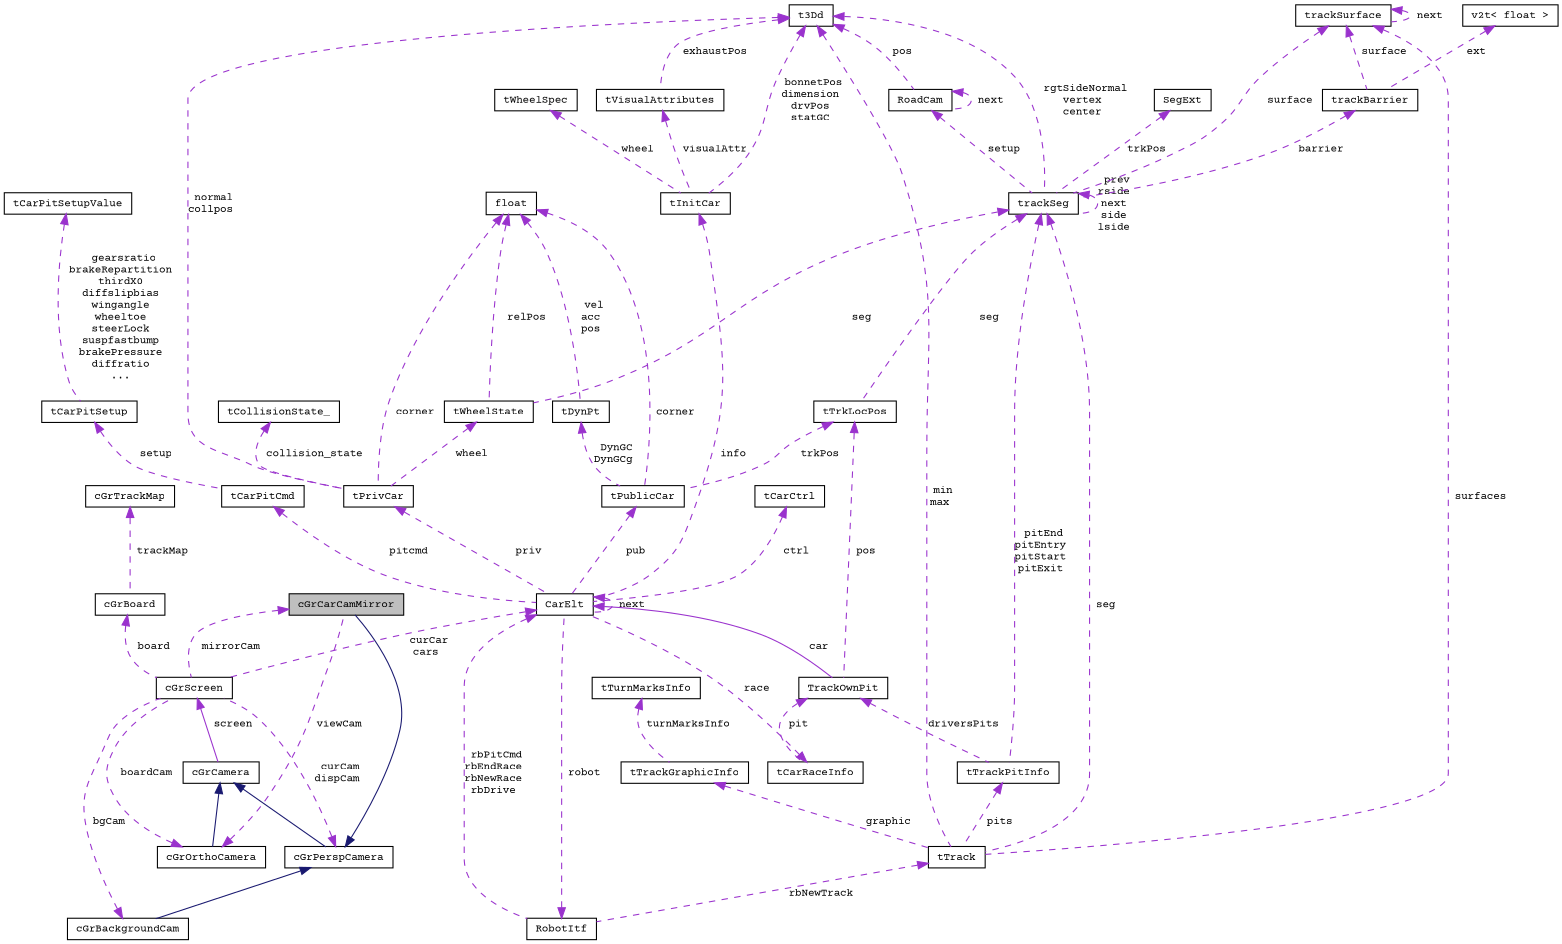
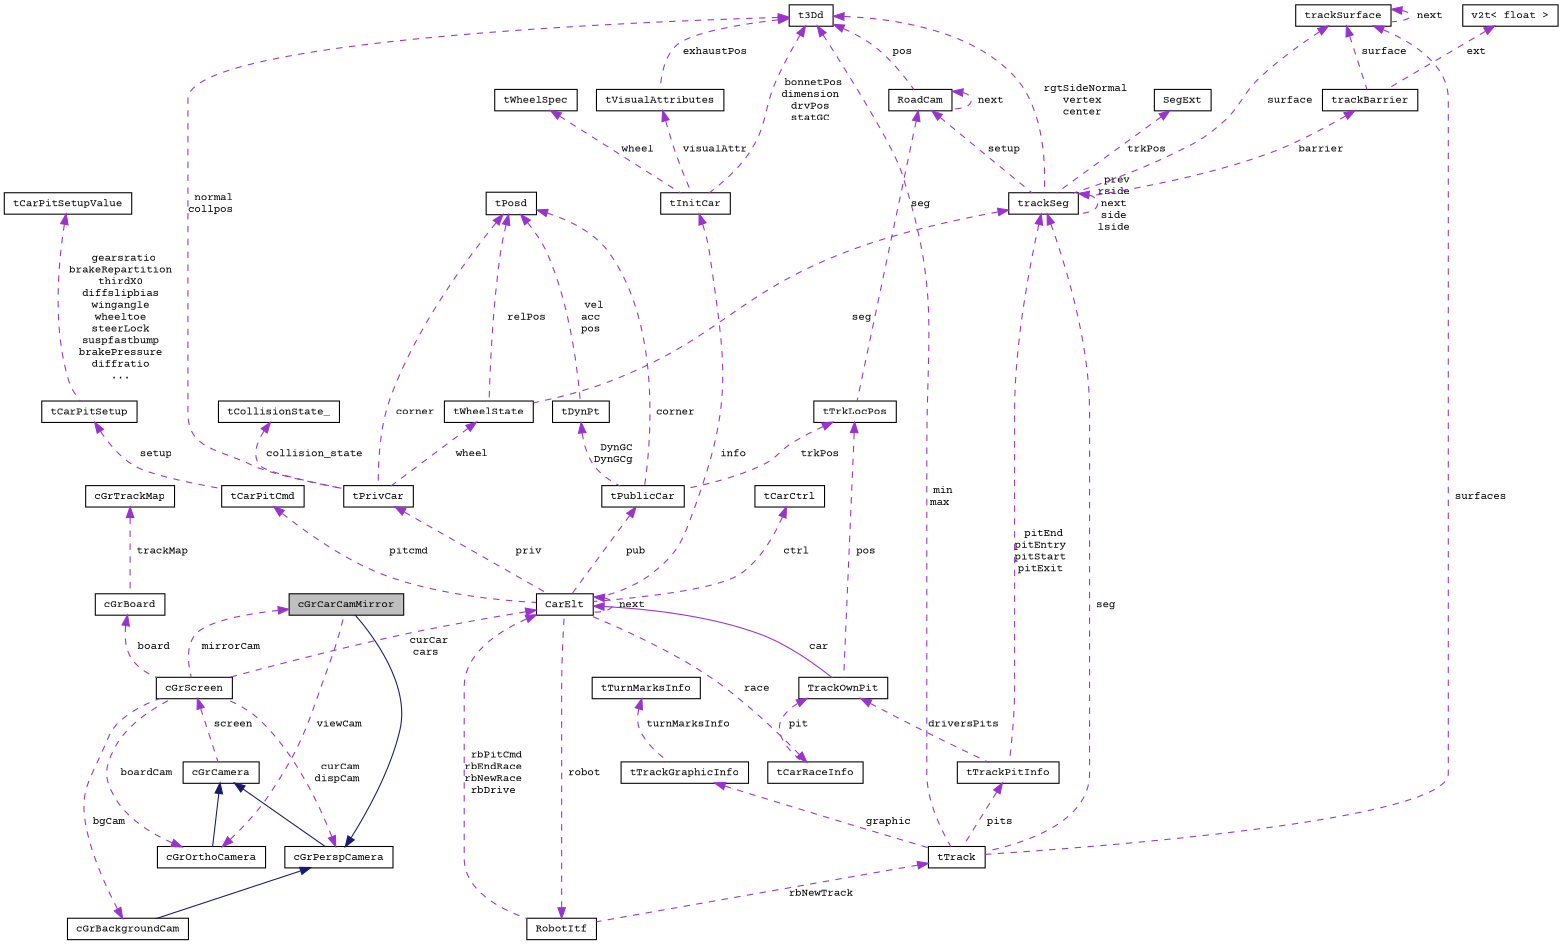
node "float": label "float" -> "tPosd"
edge "tTrkLocPos" -> "trackSeg": now "tTrkLocPos" -> "RoadCam"
edge "cGrCamera" -> "cGrScreen": style solid -> dashed
